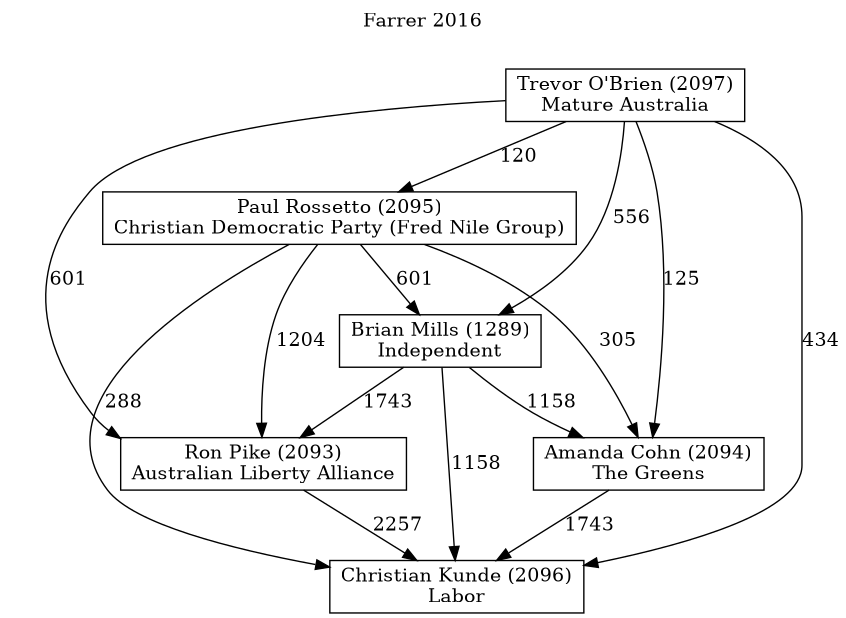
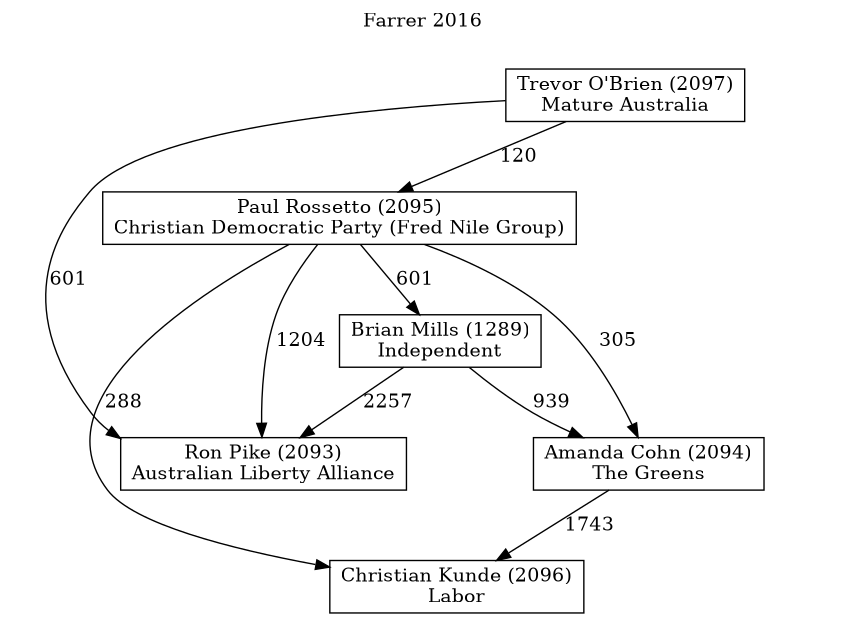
edge "Trevor O'Brien (2097) Mature Australia" -> "Brian Mills (1289) Independent": removed, label "556"
edge "Trevor O'Brien (2097) Mature Australia" -> "Amanda Cohn (2094) The Greens": removed, label "125"
edge "Trevor O'Brien (2097) Mature Australia" -> "Christian Kunde (2096) Labor": removed, label "434"
edge "Brian Mills (1289) Independent" -> "Ron Pike (2093) Australian Liberty Alliance": label "1743" -> "2257"
edge "Brian Mills (1289) Independent" -> "Amanda Cohn (2094) The Greens": label "1158" -> "939"
edge "Brian Mills (1289) Independent" -> "Christian Kunde (2096) Labor": removed, label "1158"
edge "Ron Pike (2093) Australian Liberty Alliance" -> "Christian Kunde (2096) Labor": removed, label "2257"
